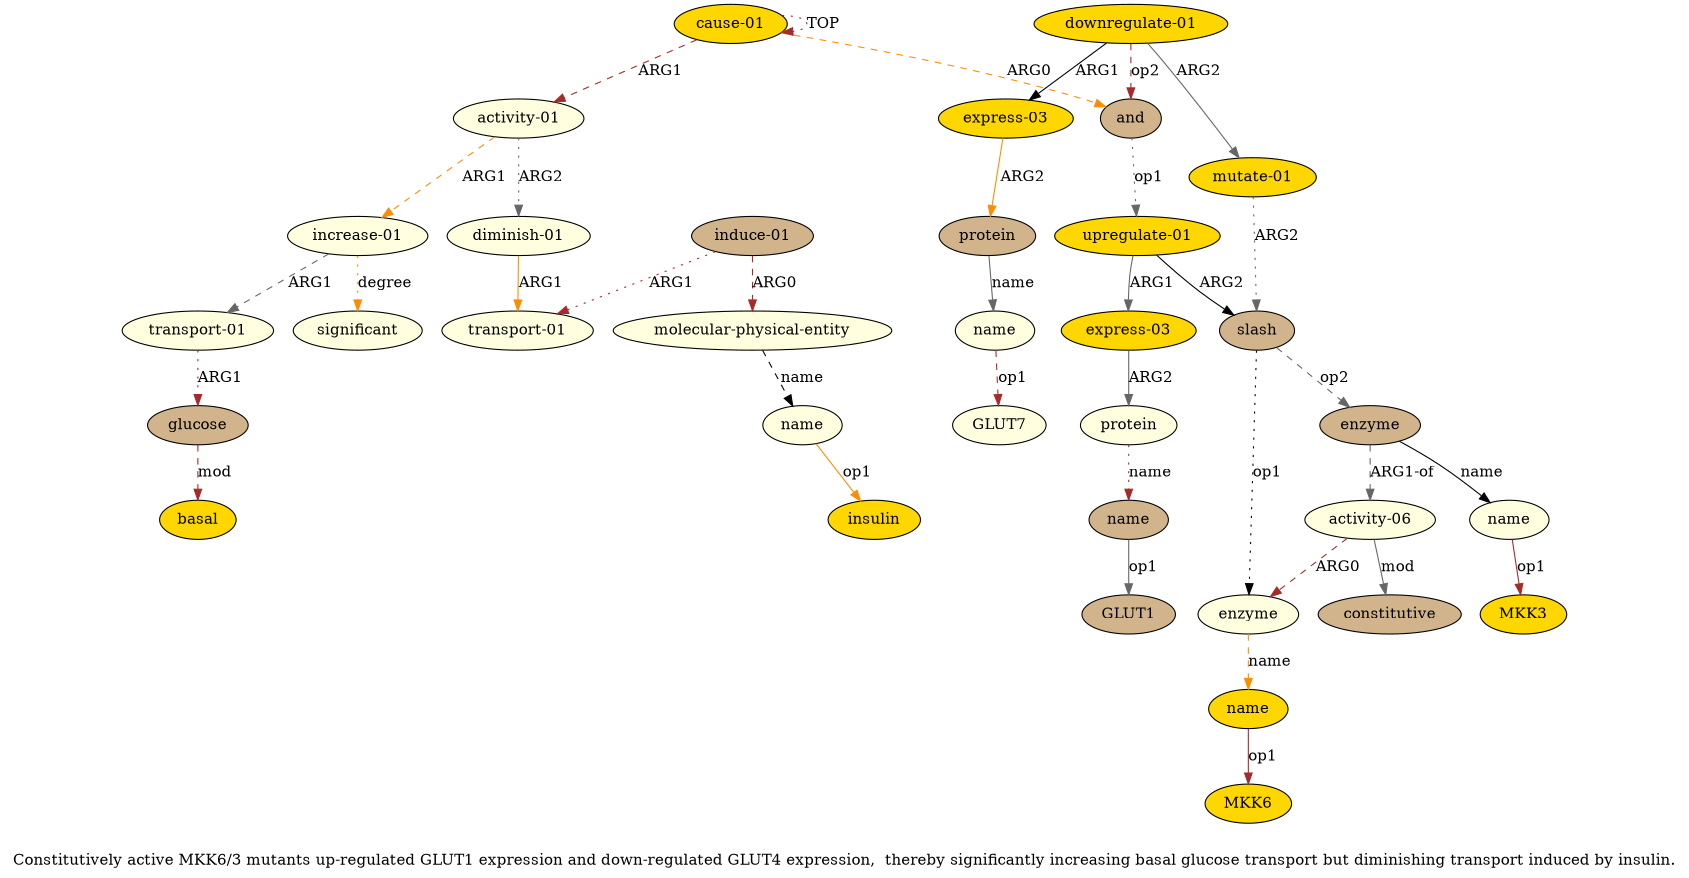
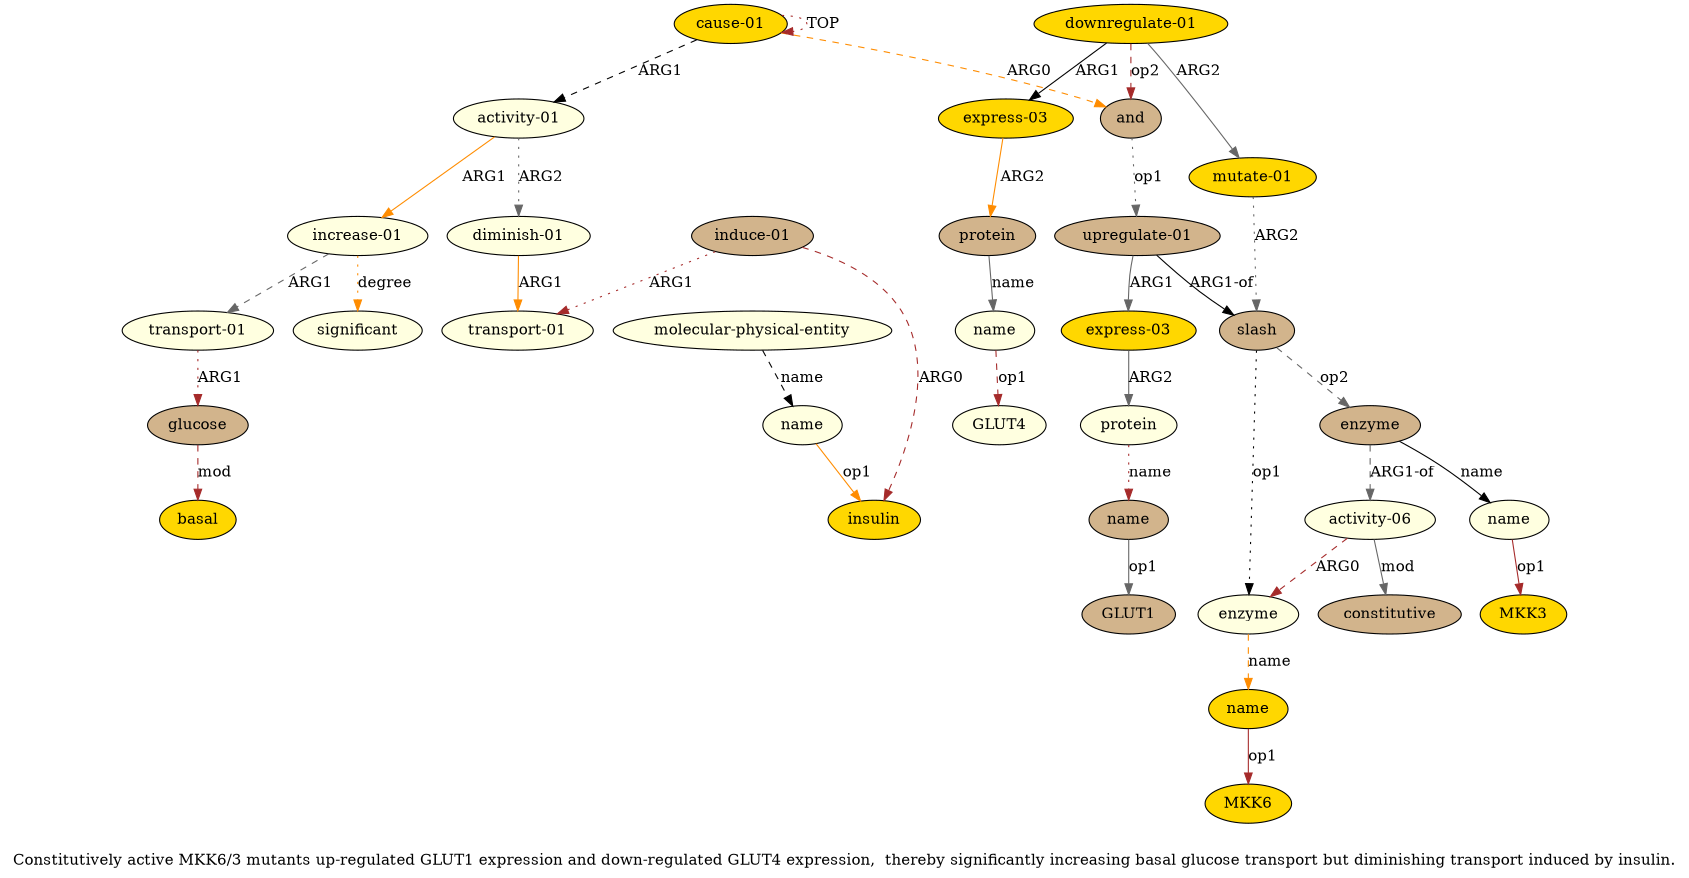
edge "cause-01" -> "activity-01": color brown -> black
edge "activity-01" -> "increase-01": style dashed -> solid
node "upregulate-01": fillcolor gold -> tan
edge "induce-01" -> "molecular-physical-entity": now "induce-01" -> "insulin"
edge "upregulate-01" -> "slash": label "ARG2" -> "ARG1-of"
node "GLUT7": label "GLUT7" -> "GLUT4"
